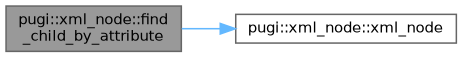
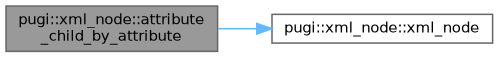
node "pugi::xml_node::find _child_by_attribute": label "pugi::xml_node::find _child_by_attribute" -> "pugi::xml_node::attribute _child_by_attribute"
